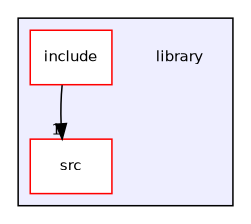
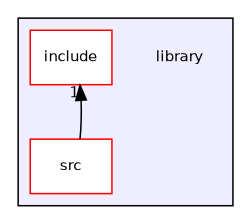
edge "include" -> "src": reversed
